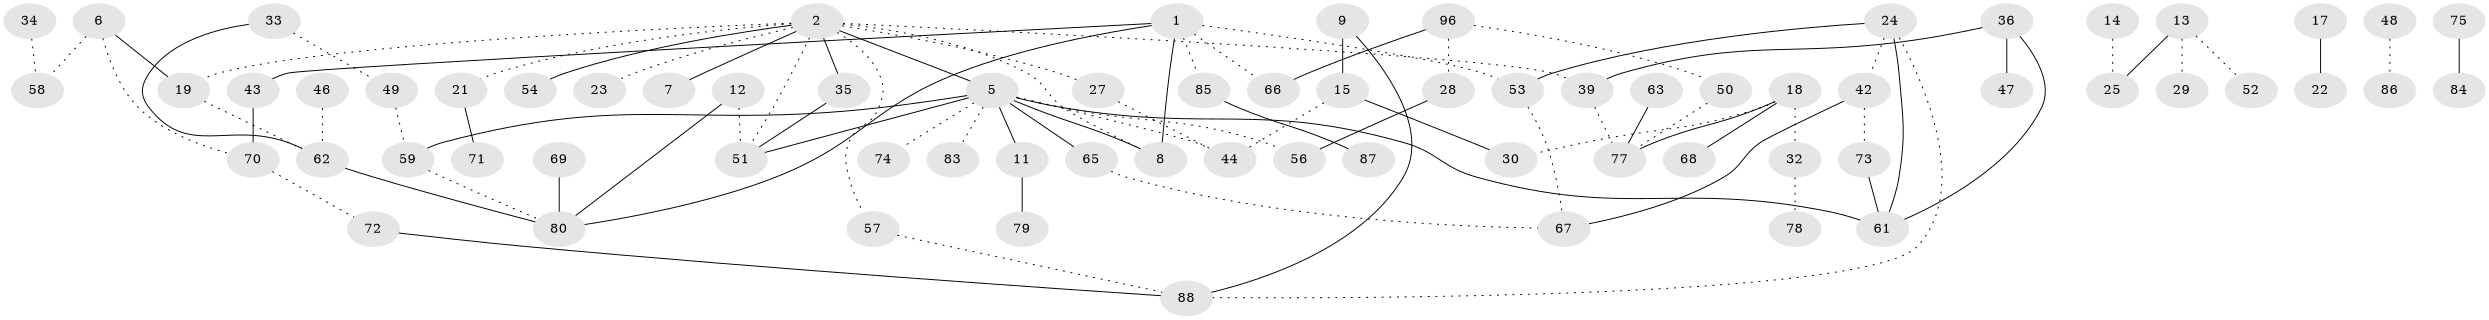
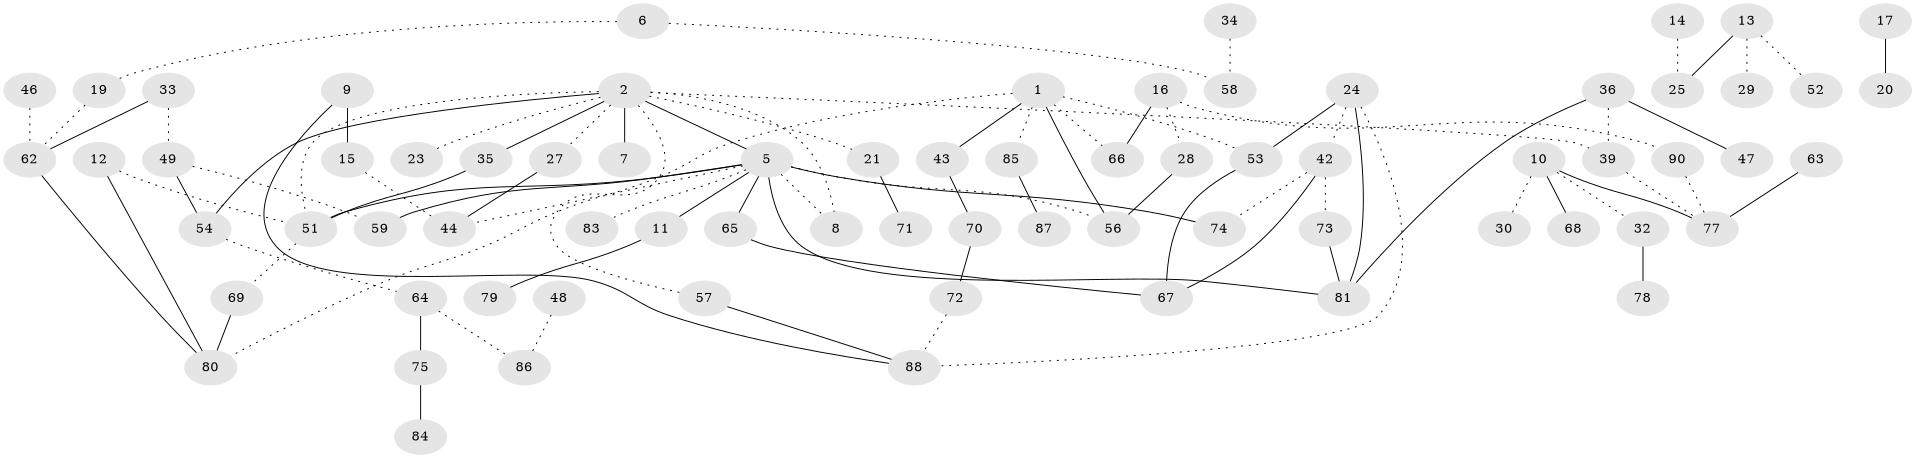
node "96": label "96" -> "16"
edge "2" -- "19": removed
edge "36" -- "39": style solid -> dotted
edge "6" -- "19": style solid -> dotted
edge "1" -- "8": now "1" -- "56"
node "50": label "50" -> "90"
node "18": label "18" -> "10"
node "22": label "22" -> "20"
edge "6" -- "70": removed
edge "5" -- "8": style solid -> dotted
edge "5" -- "74": style dotted -> solid
edge "15" -- "30": removed
edge "27" -- "44": style dotted -> solid
edge "1" -- "80": style solid -> dotted
edge "53" -- "67": style dotted -> solid
edge "49" -- "54": added
edge "70" -- "72": style dotted -> solid
edge "42" -- "74": added
edge "59" -- "80": removed
edge "32" -- "78": style dotted -> solid
edge "65" -- "67": style dotted -> solid
node "61": label "61" -> "81"
edge "51" -- "69": added
edge "57" -- "88": style dotted -> solid
edge "72" -- "88": style solid -> dotted
node "64": added
